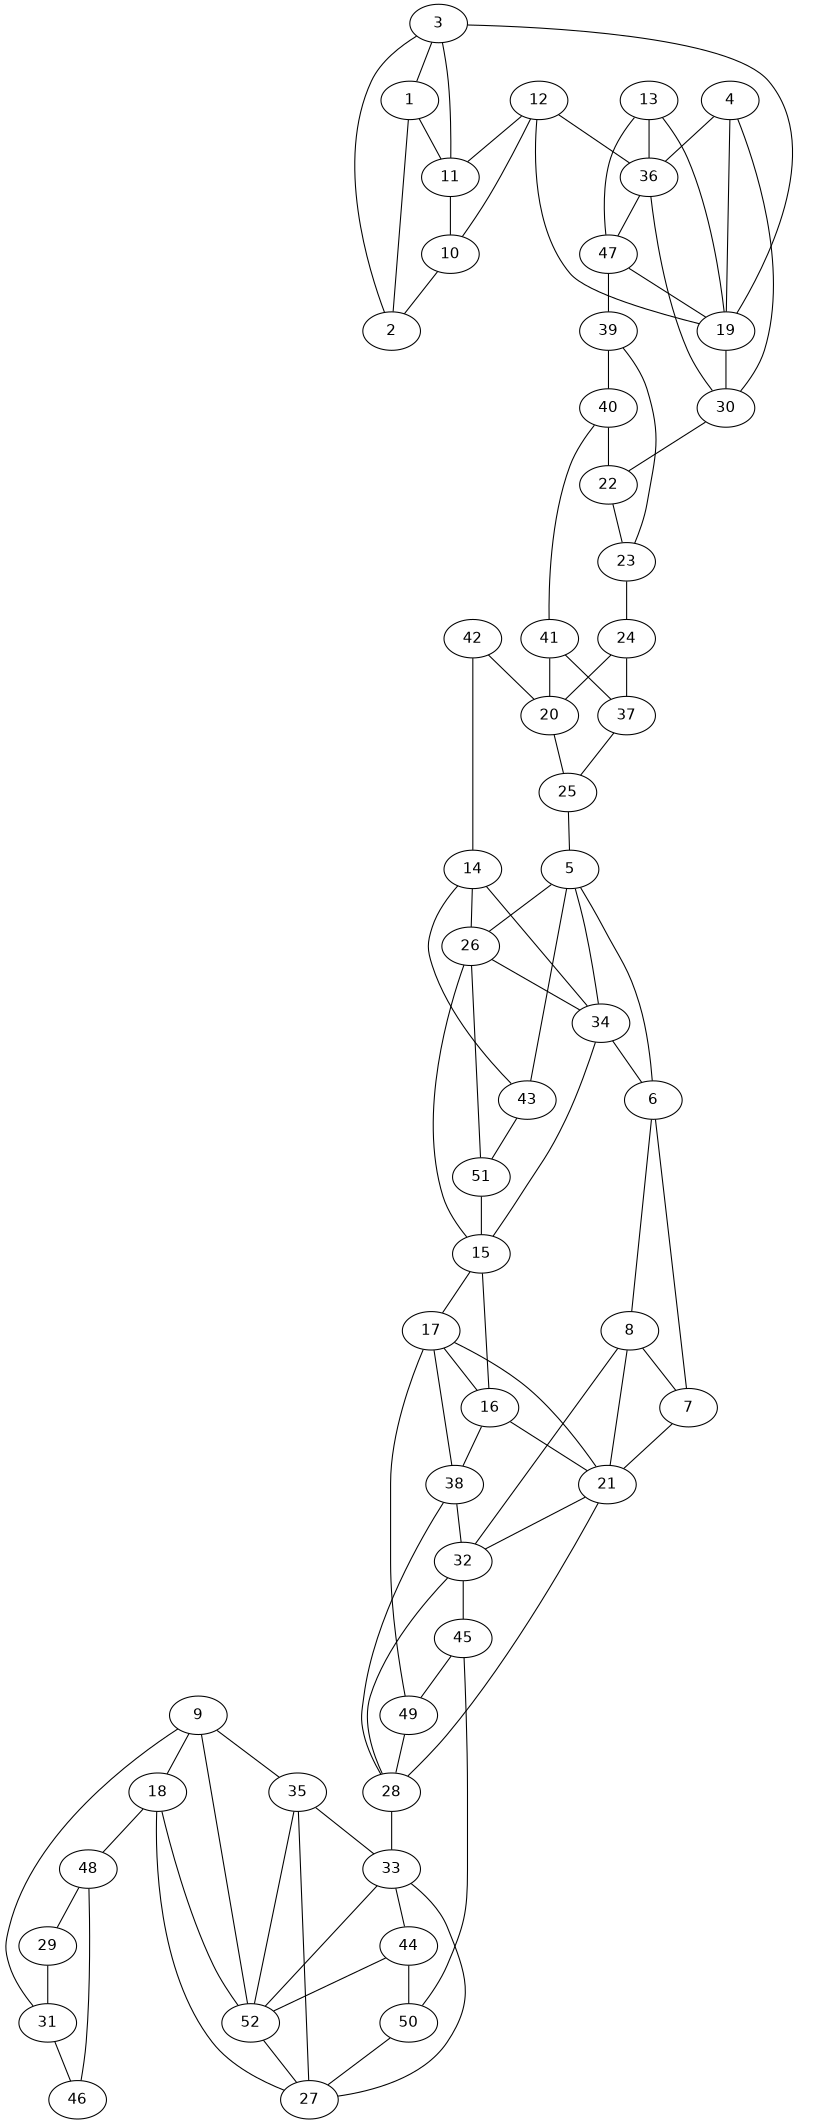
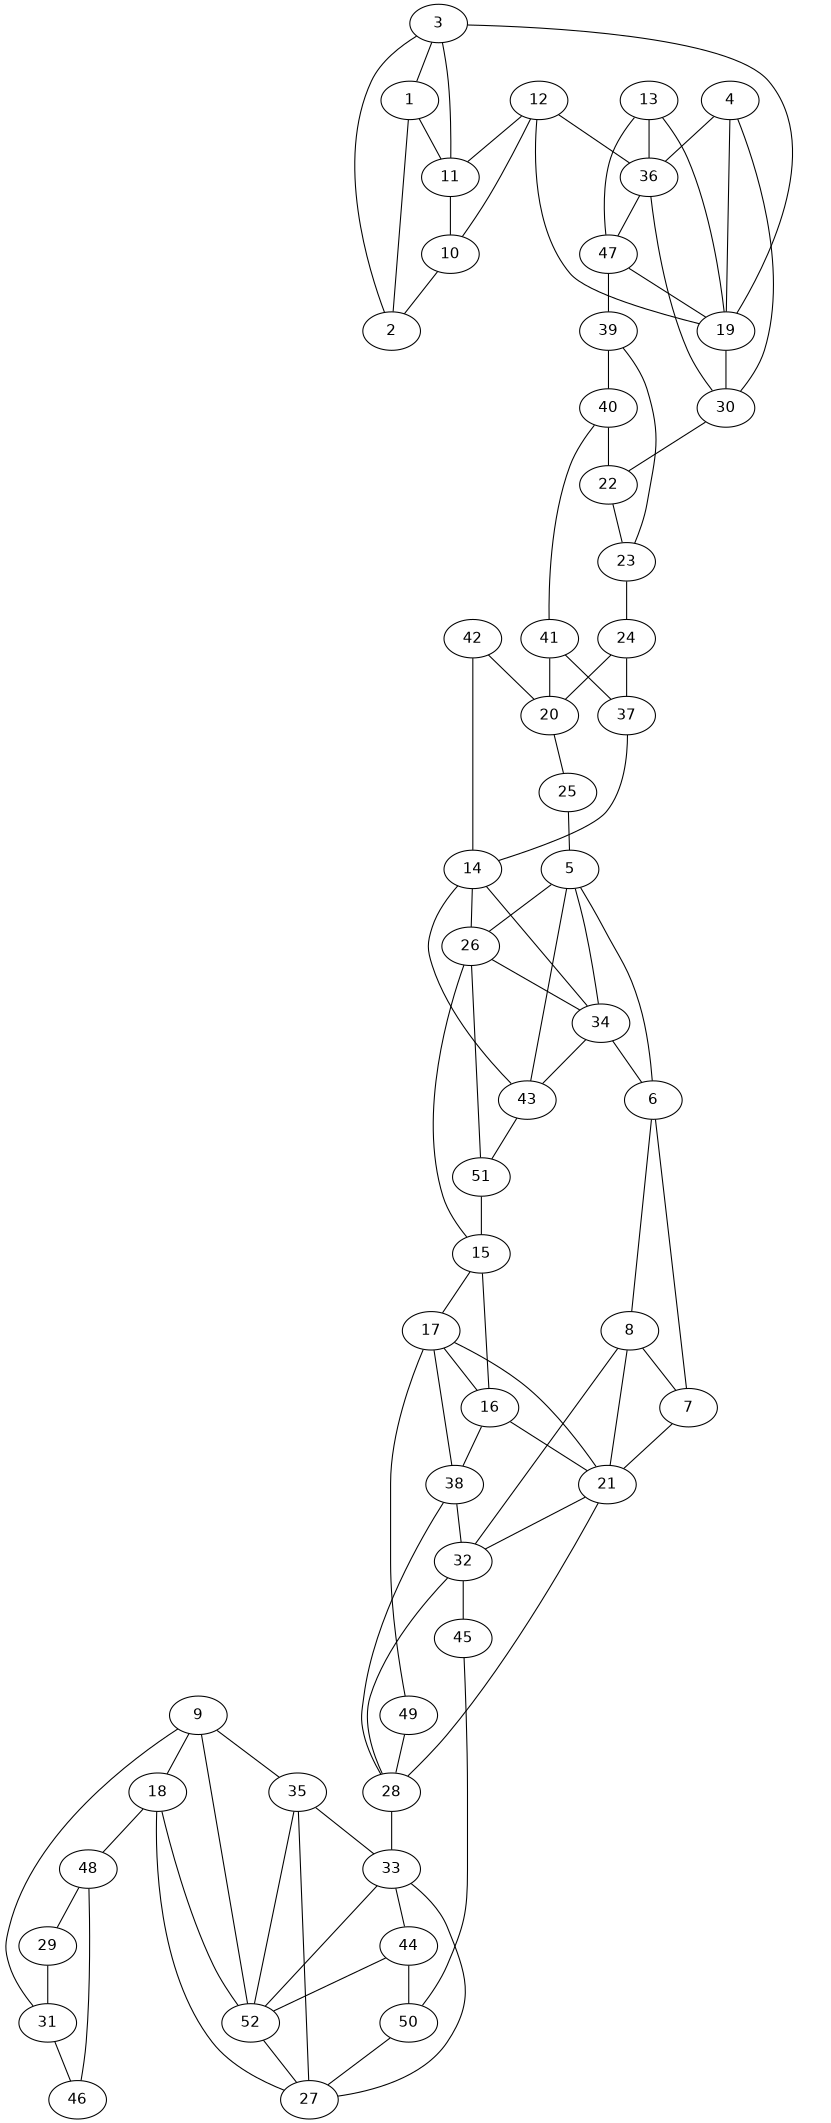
edge "37" -- "25": now "37" -- "14"
edge "34" -- "15": now "34" -- "43"
edge "45" -- "49": removed
